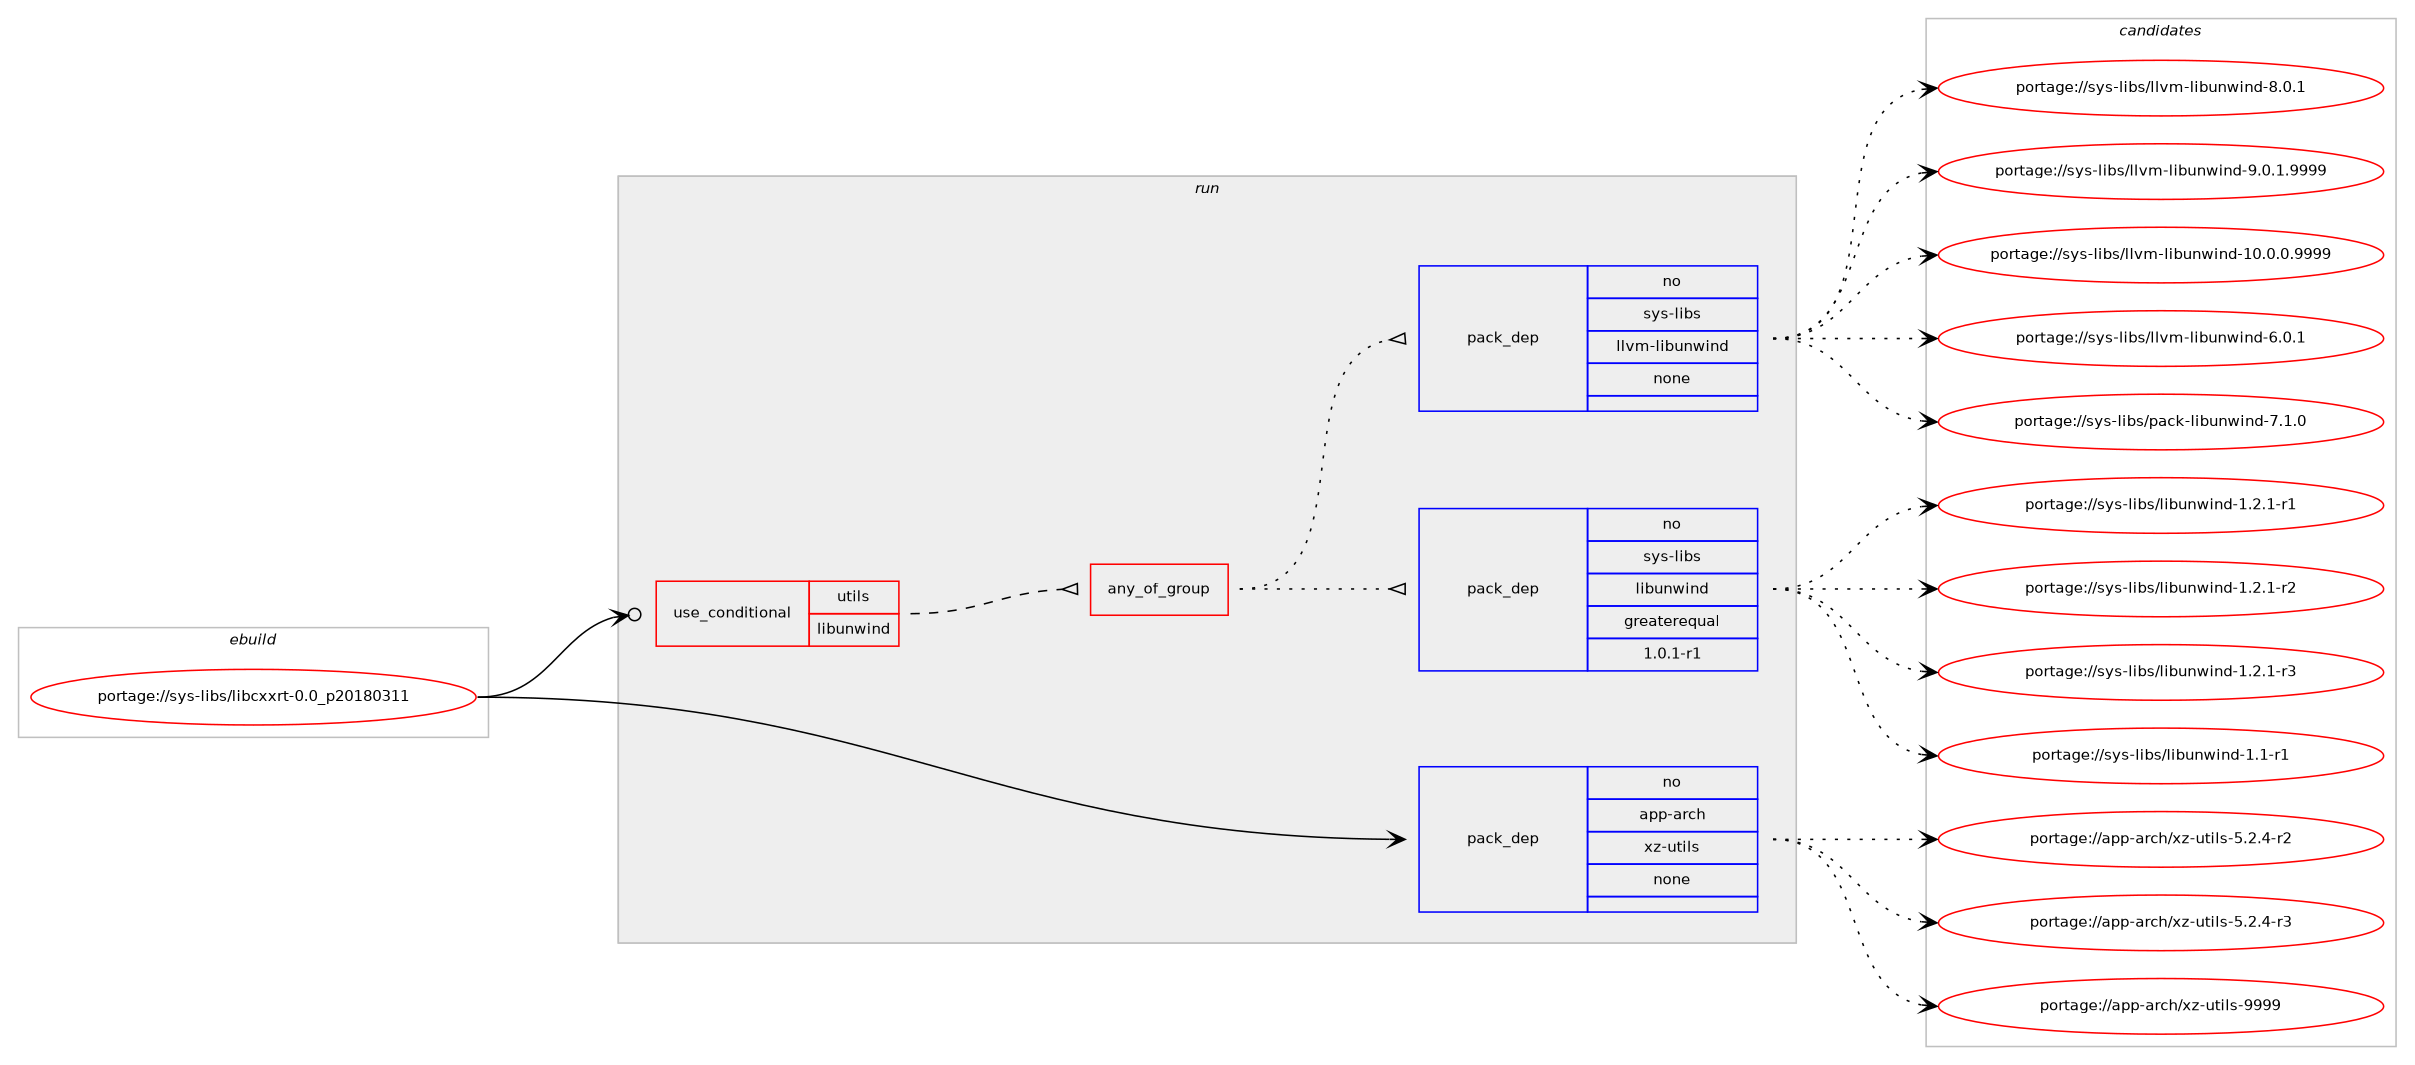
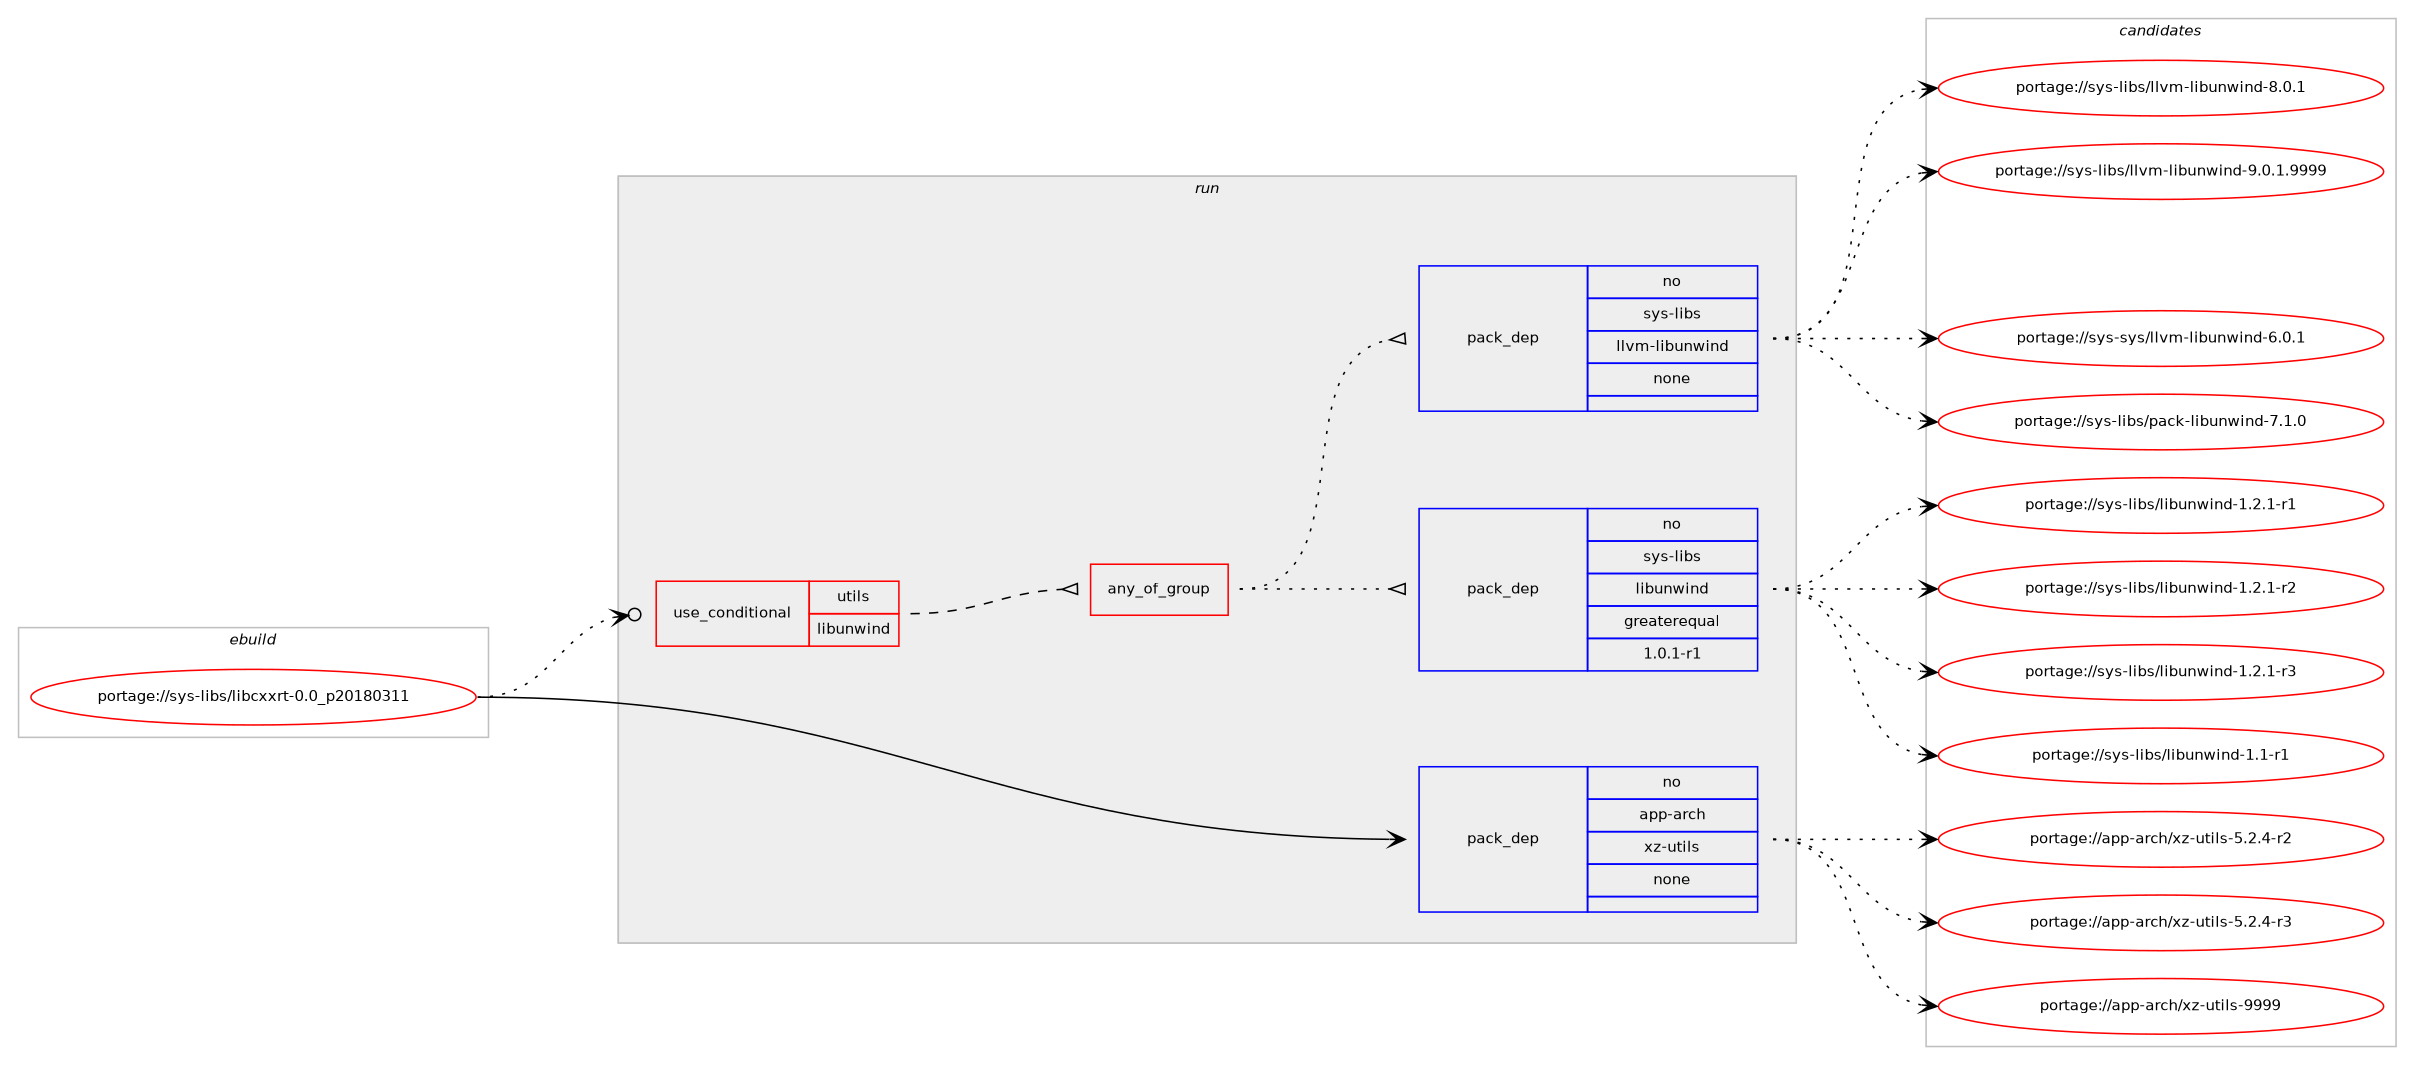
node "portage://sys-libs/llvm-libunwind-10.0.0.9999": removed
node "portage://sys-libs/llvm-libunwind-6.0.1": label "portage://sys-libs/llvm-libunwind-6.0.1" -> "portage://sys-sys/llvm-libunwind-6.0.1"
edge "portage://sys-libs/libcxxrt-0.0_p20180311" -> "use_conditional": style solid -> dotted
